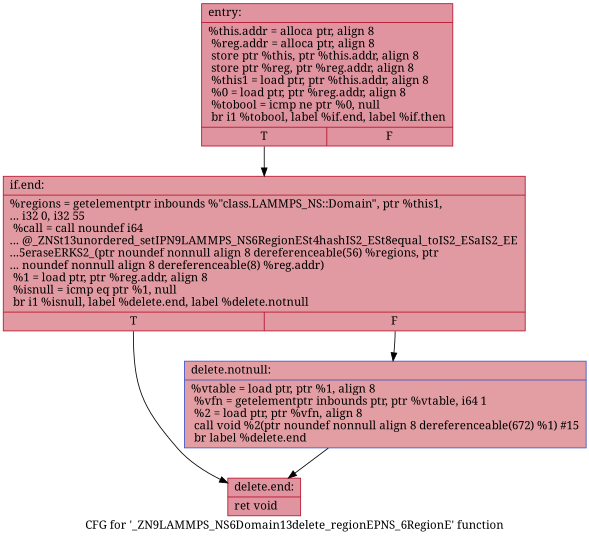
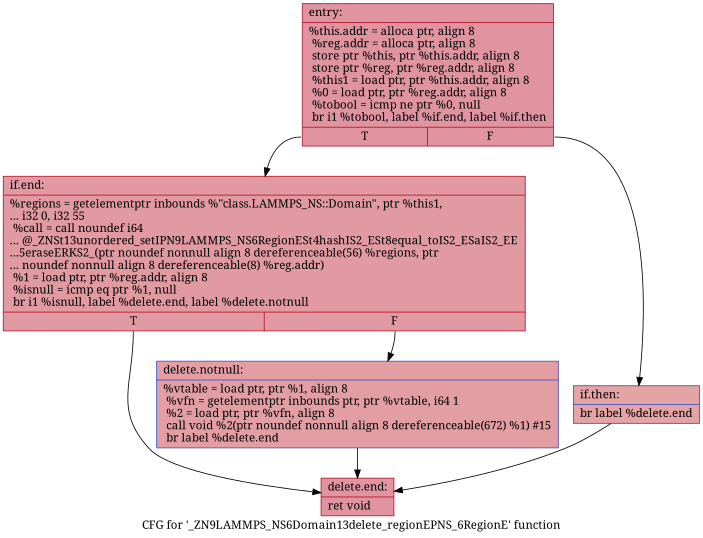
node "if.then:": added
